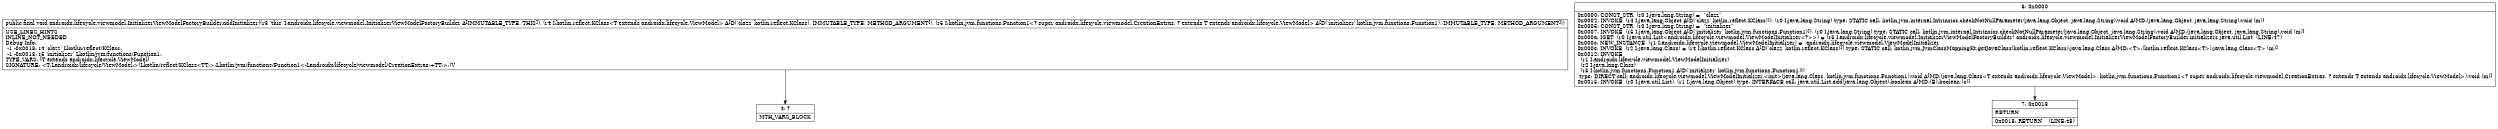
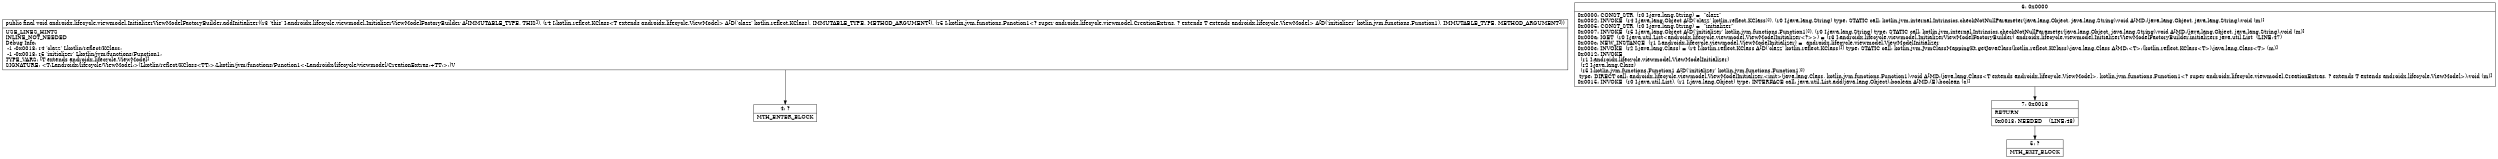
node "4: ?": text "MTH_VARS_BLOCK" -> "MTH_ENTER_BLOCK"
node "7: 0x0018": text "0x0018: RETURN    (LINE:48)" -> "0x0018: NEEDED    (LINE:48)"
node "5: ?": added
